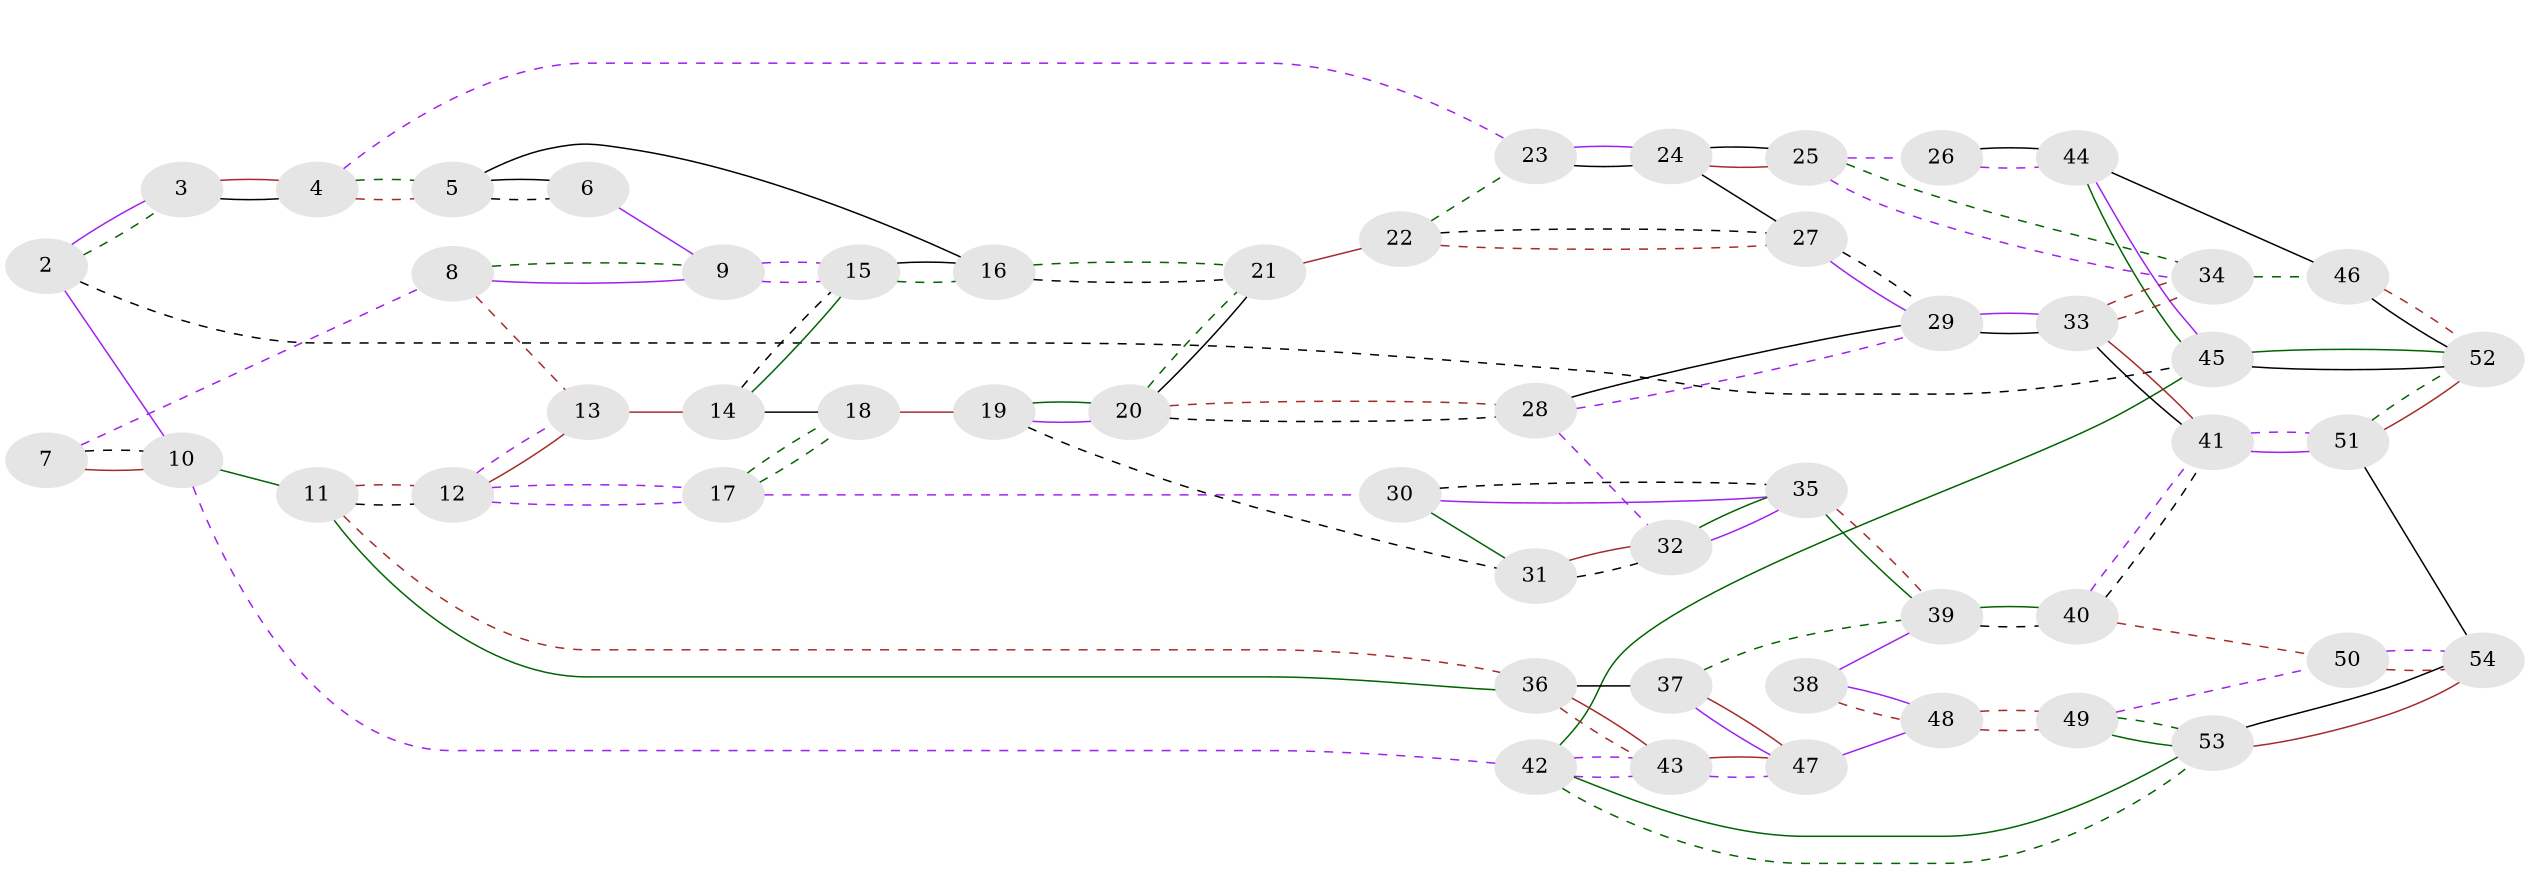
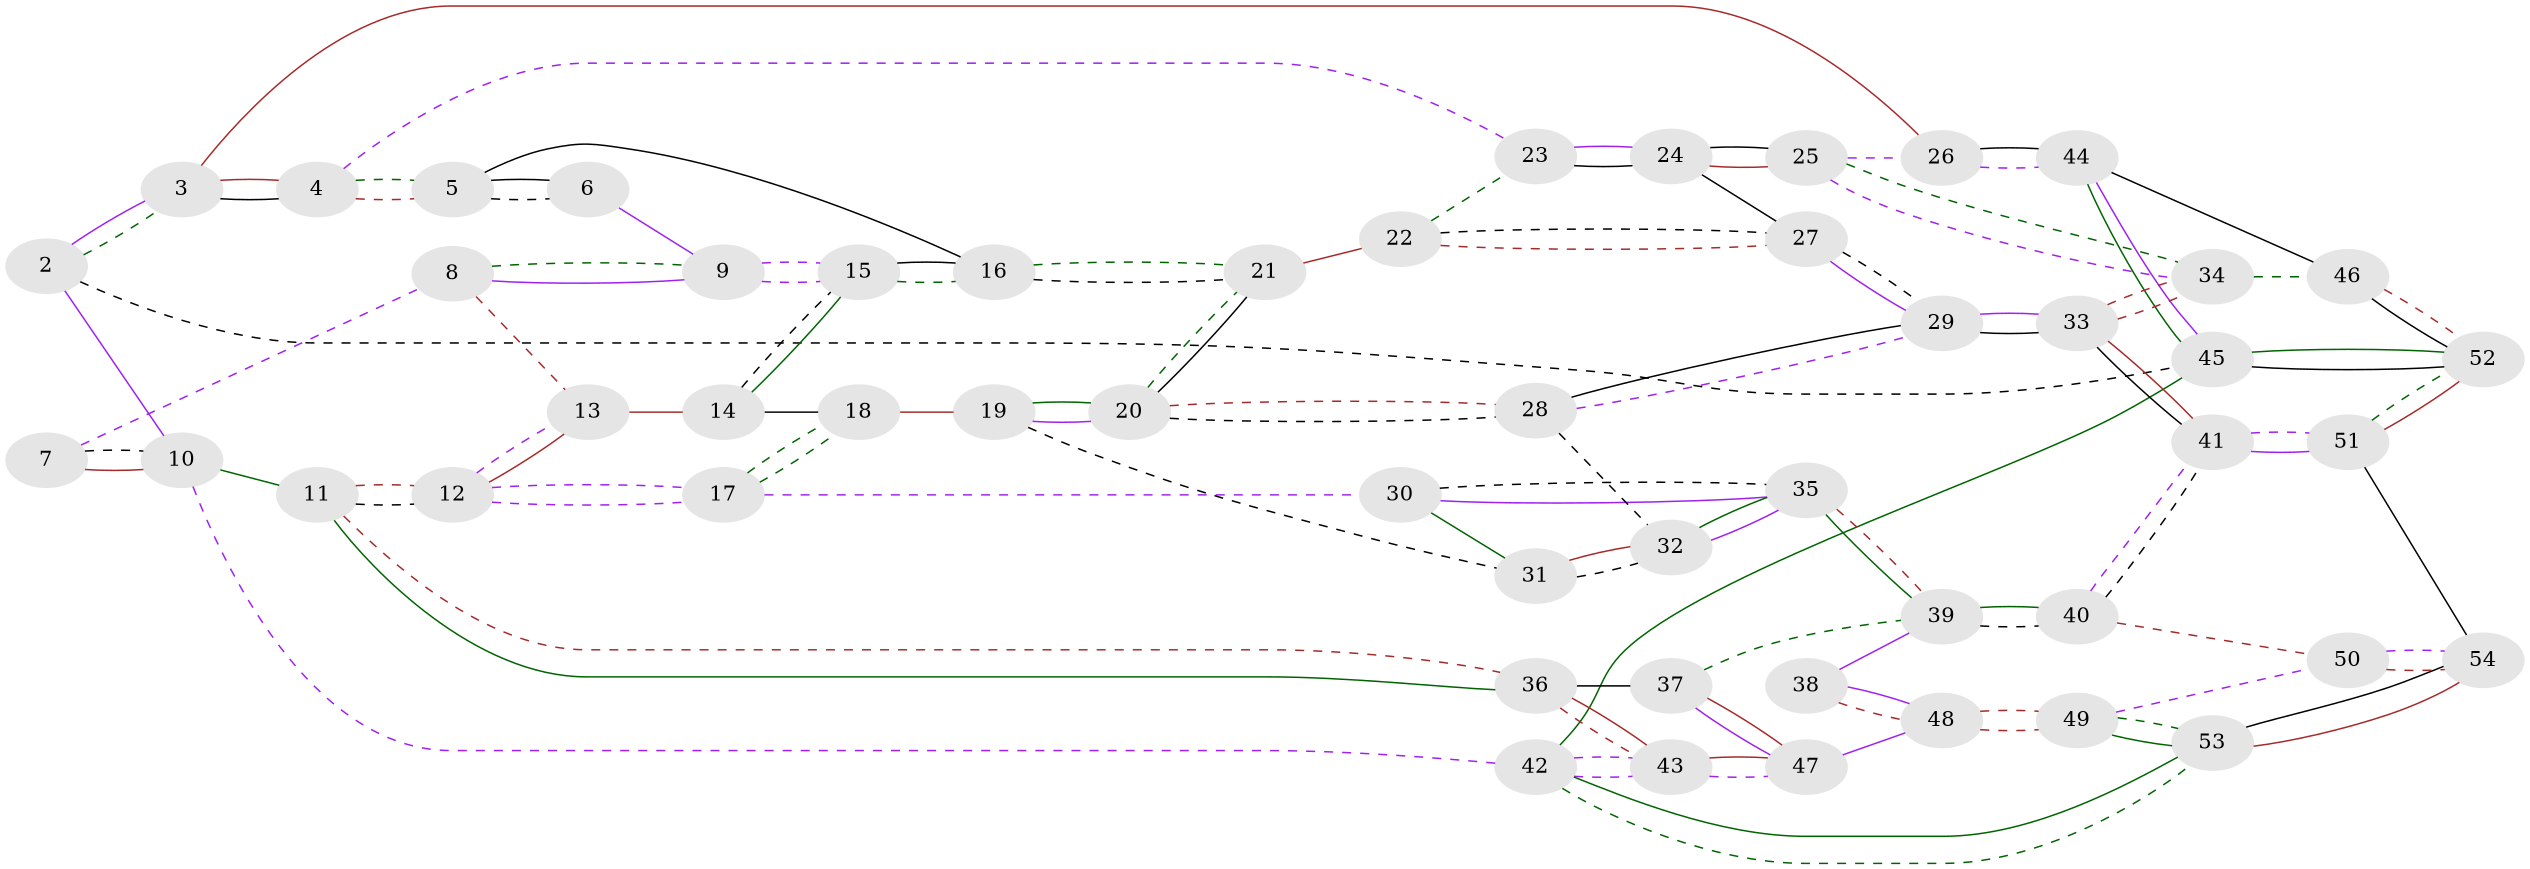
edge "26" -- "3": added
edge "28" -- "32": color purple -> black
